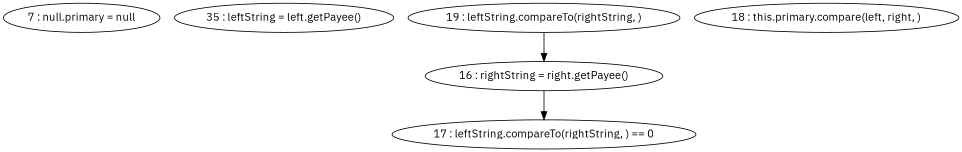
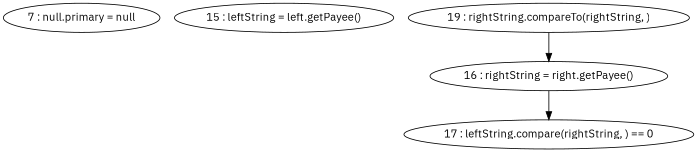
node "35 : leftString = left.getPayee()": label "35 : leftString = left.getPayee()" -> "15 : leftString = left.getPayee()"
node "19 : leftString.compareTo(rightString, )": label "19 : leftString.compareTo(rightString, )" -> "19 : rightString.compareTo(rightString, )"
node "18 : this.primary.compare(left, right, )": removed
node "17 : leftString.compareTo(rightString, ) == 0": label "17 : leftString.compareTo(rightString, ) == 0" -> "17 : leftString.compare(rightString, ) == 0"
